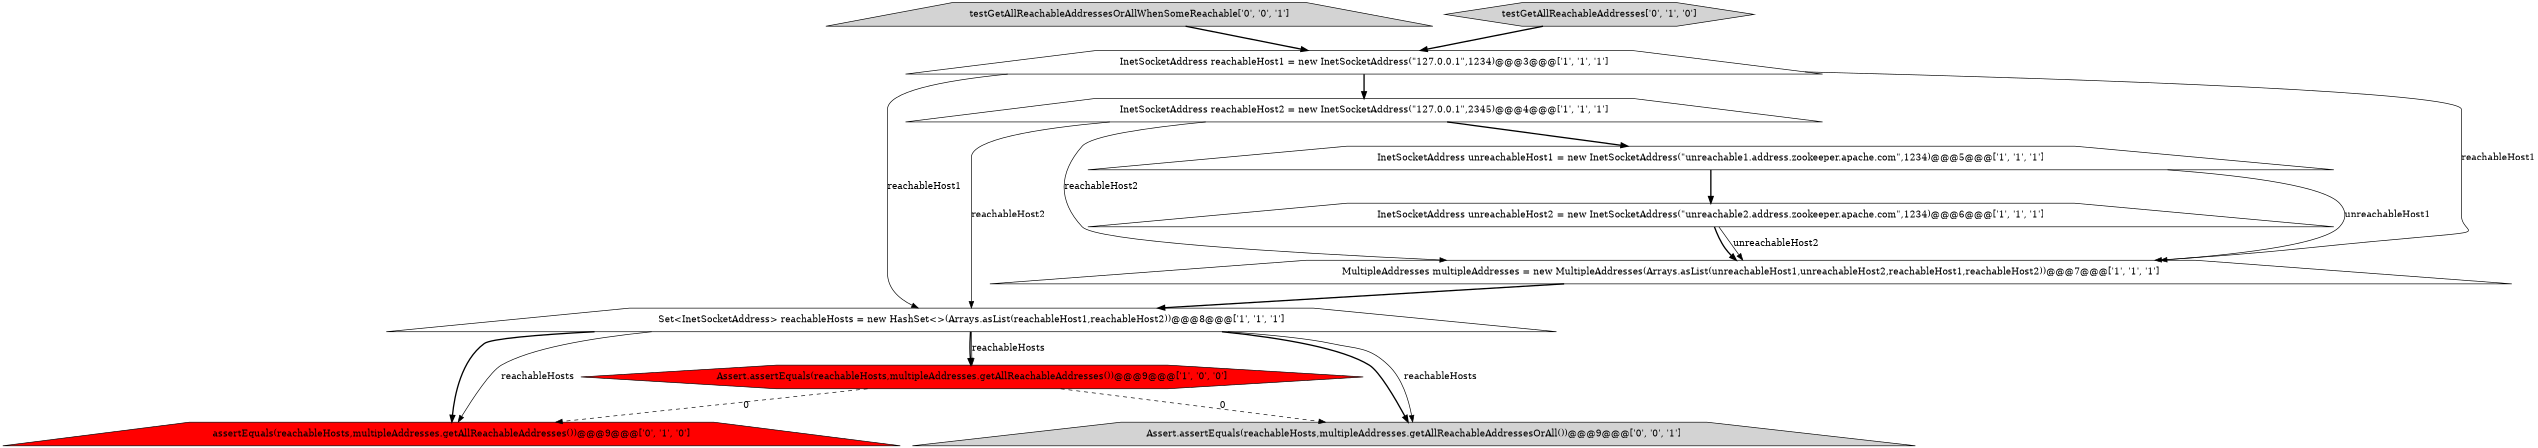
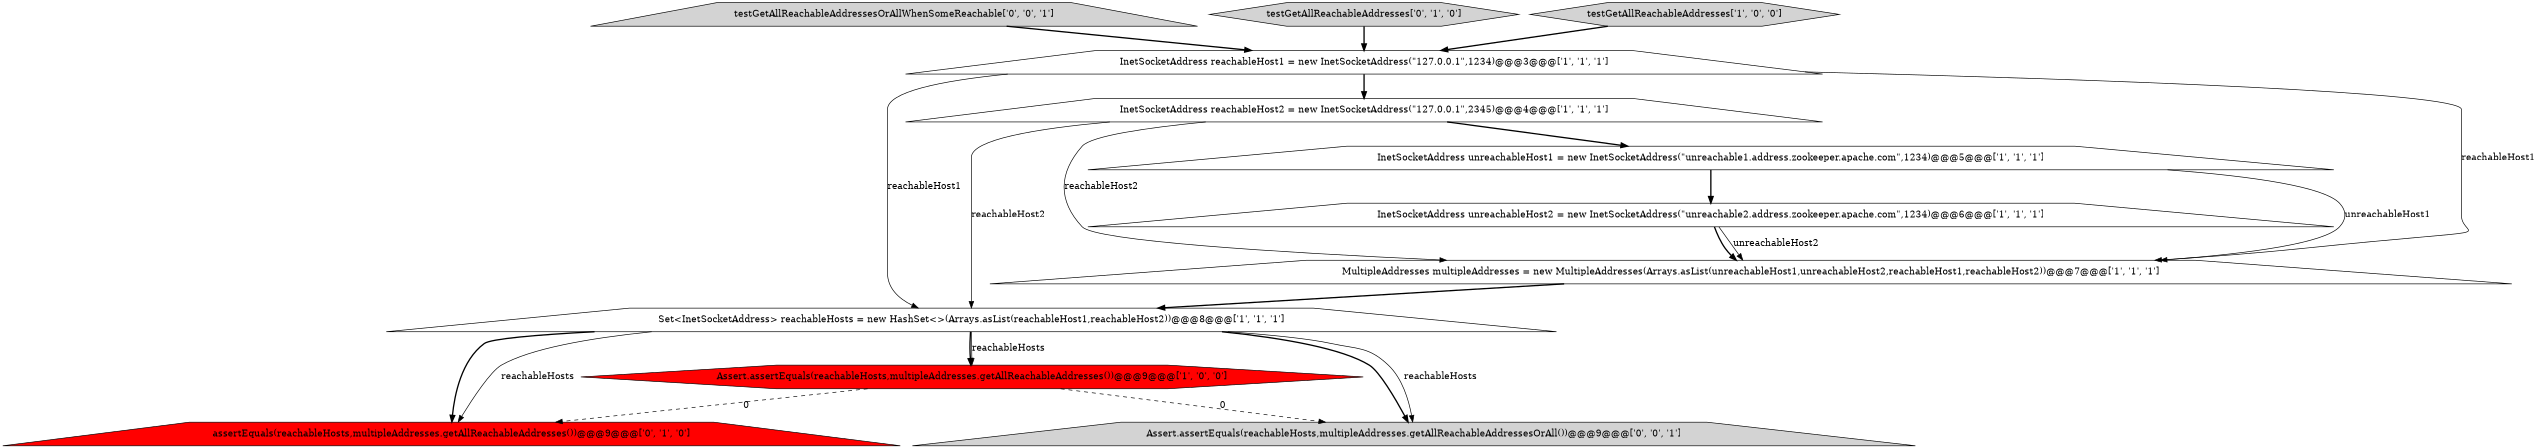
node "testGetAllReachableAddresses['1', '0', '0']": added
